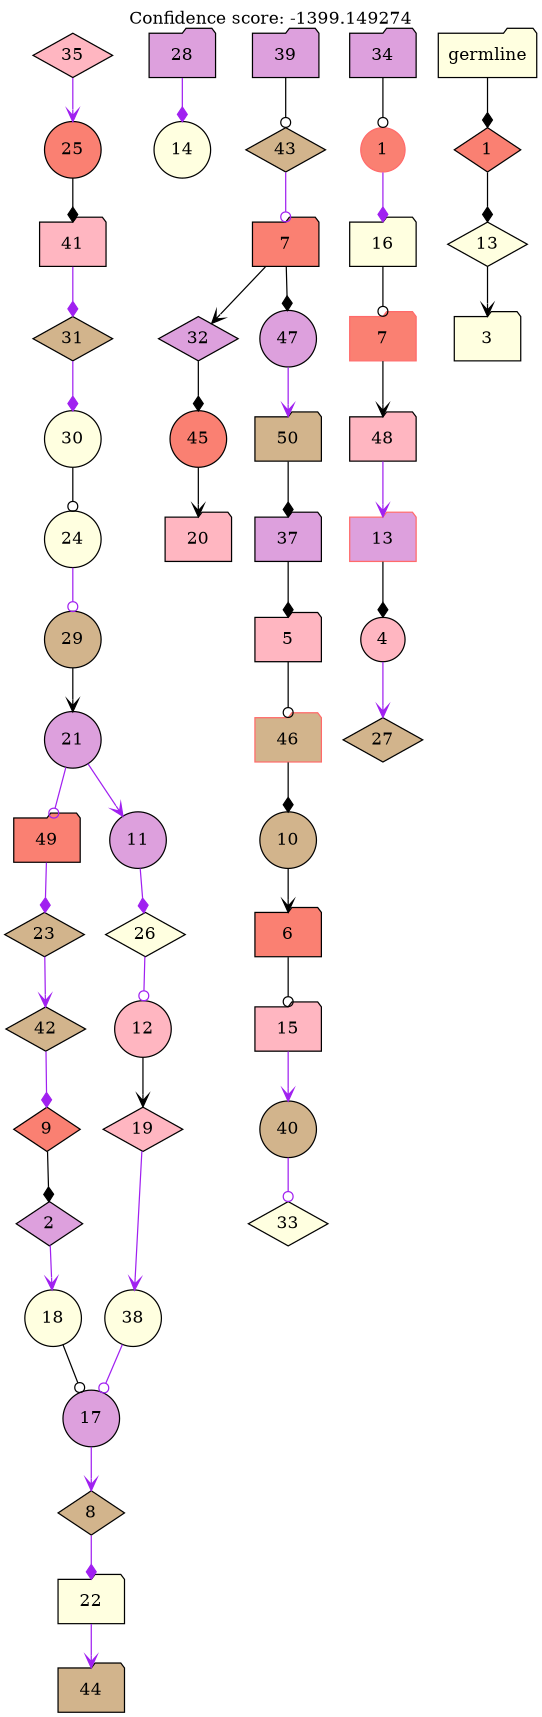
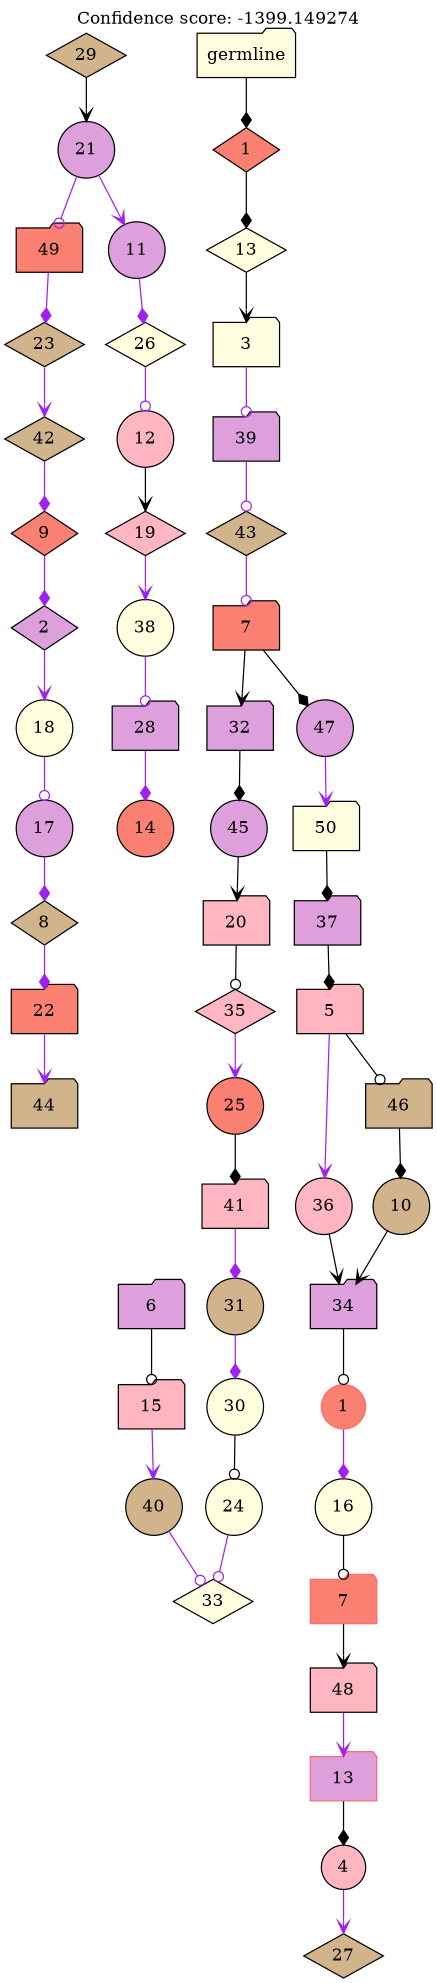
edge "39" -> "43": color black -> purple
node "14": fillcolor lightyellow -> salmon
node "16": shape folder -> circle
node "31": shape diamond -> circle
node "32": shape diamond -> folder
edge "3" -> "39": added
node "45": fillcolor salmon -> plum
node "50": fillcolor tan -> lightyellow
edge "24" -> "29": now "24" -> "33"
node "29": shape circle -> diamond
node "46": color indianred1 -> black
edge "10" -> "6": now "10" -> "34"
node "6": fillcolor salmon -> plum
edge "20" -> "35": added
edge "9" -> "2": color black -> purple
node "36": added
edge "18" -> "17": color black -> purple
edge "38" -> "17": now "38" -> "28"
edge "17" -> "8": arrowhead vee -> diamond
node "22": fillcolor lightyellow -> salmon
